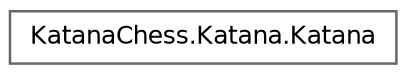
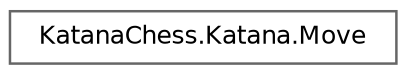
node "KatanaChess.Katana.Katana": label "KatanaChess.Katana.Katana" -> "KatanaChess.Katana.Move"
